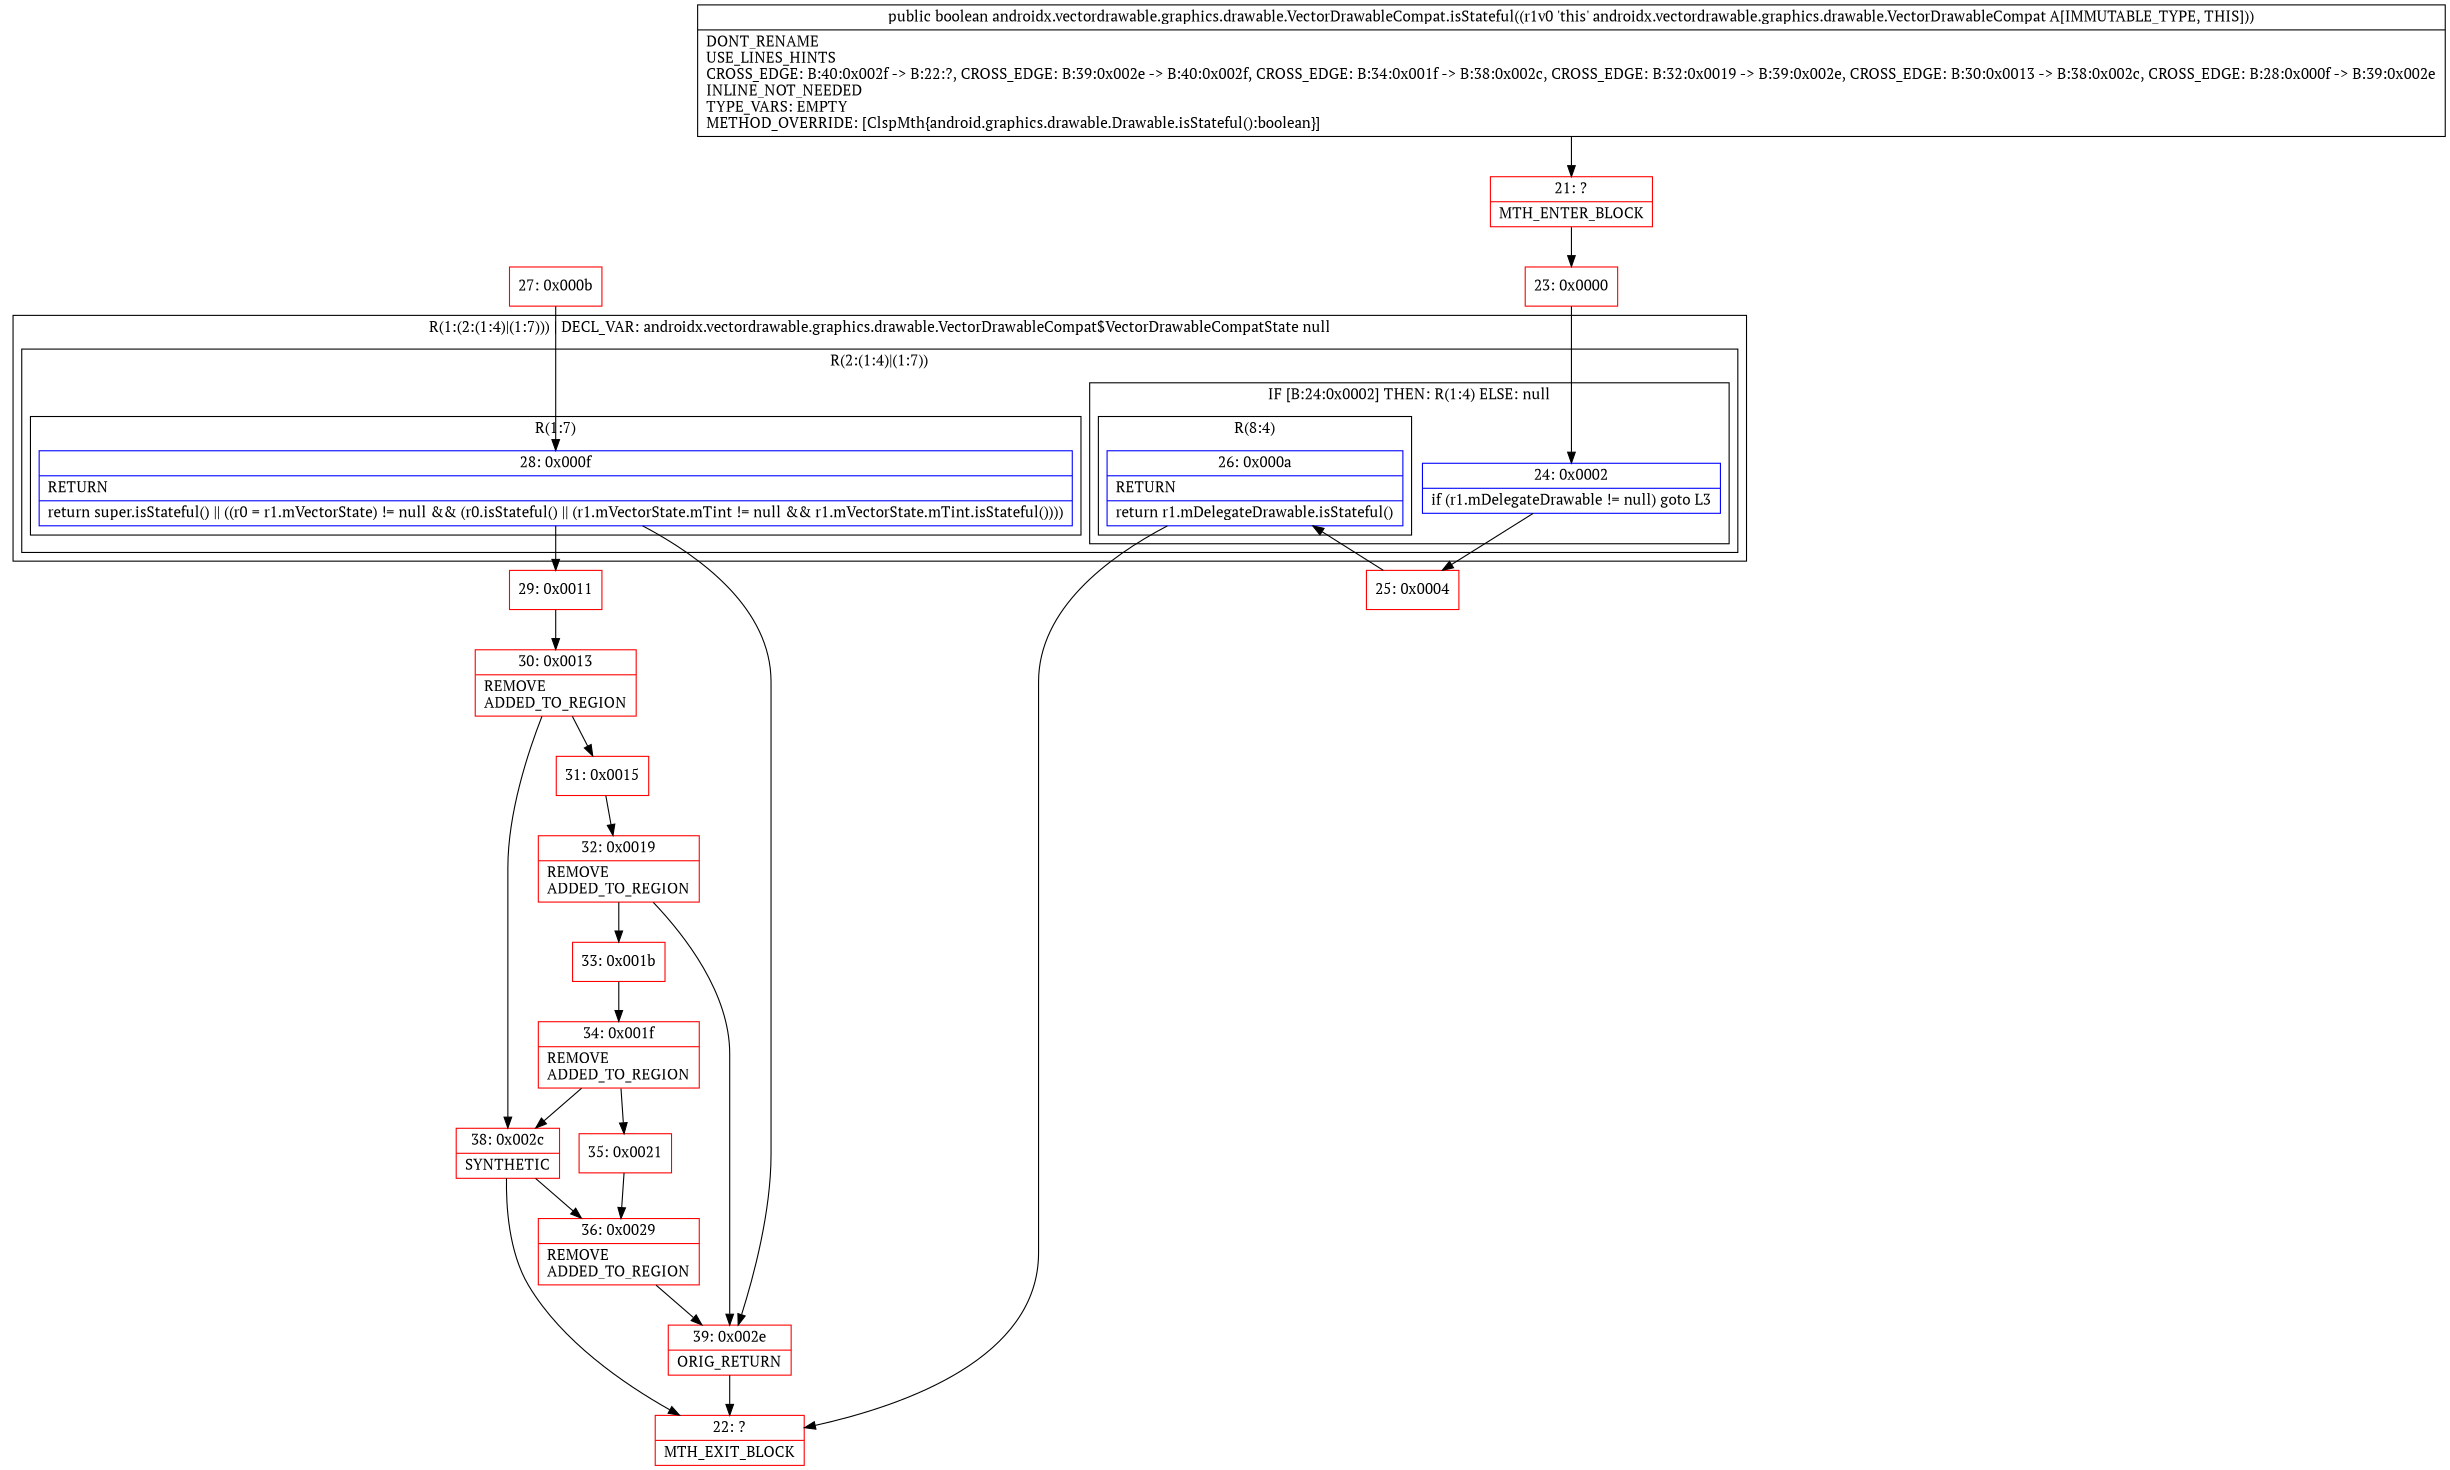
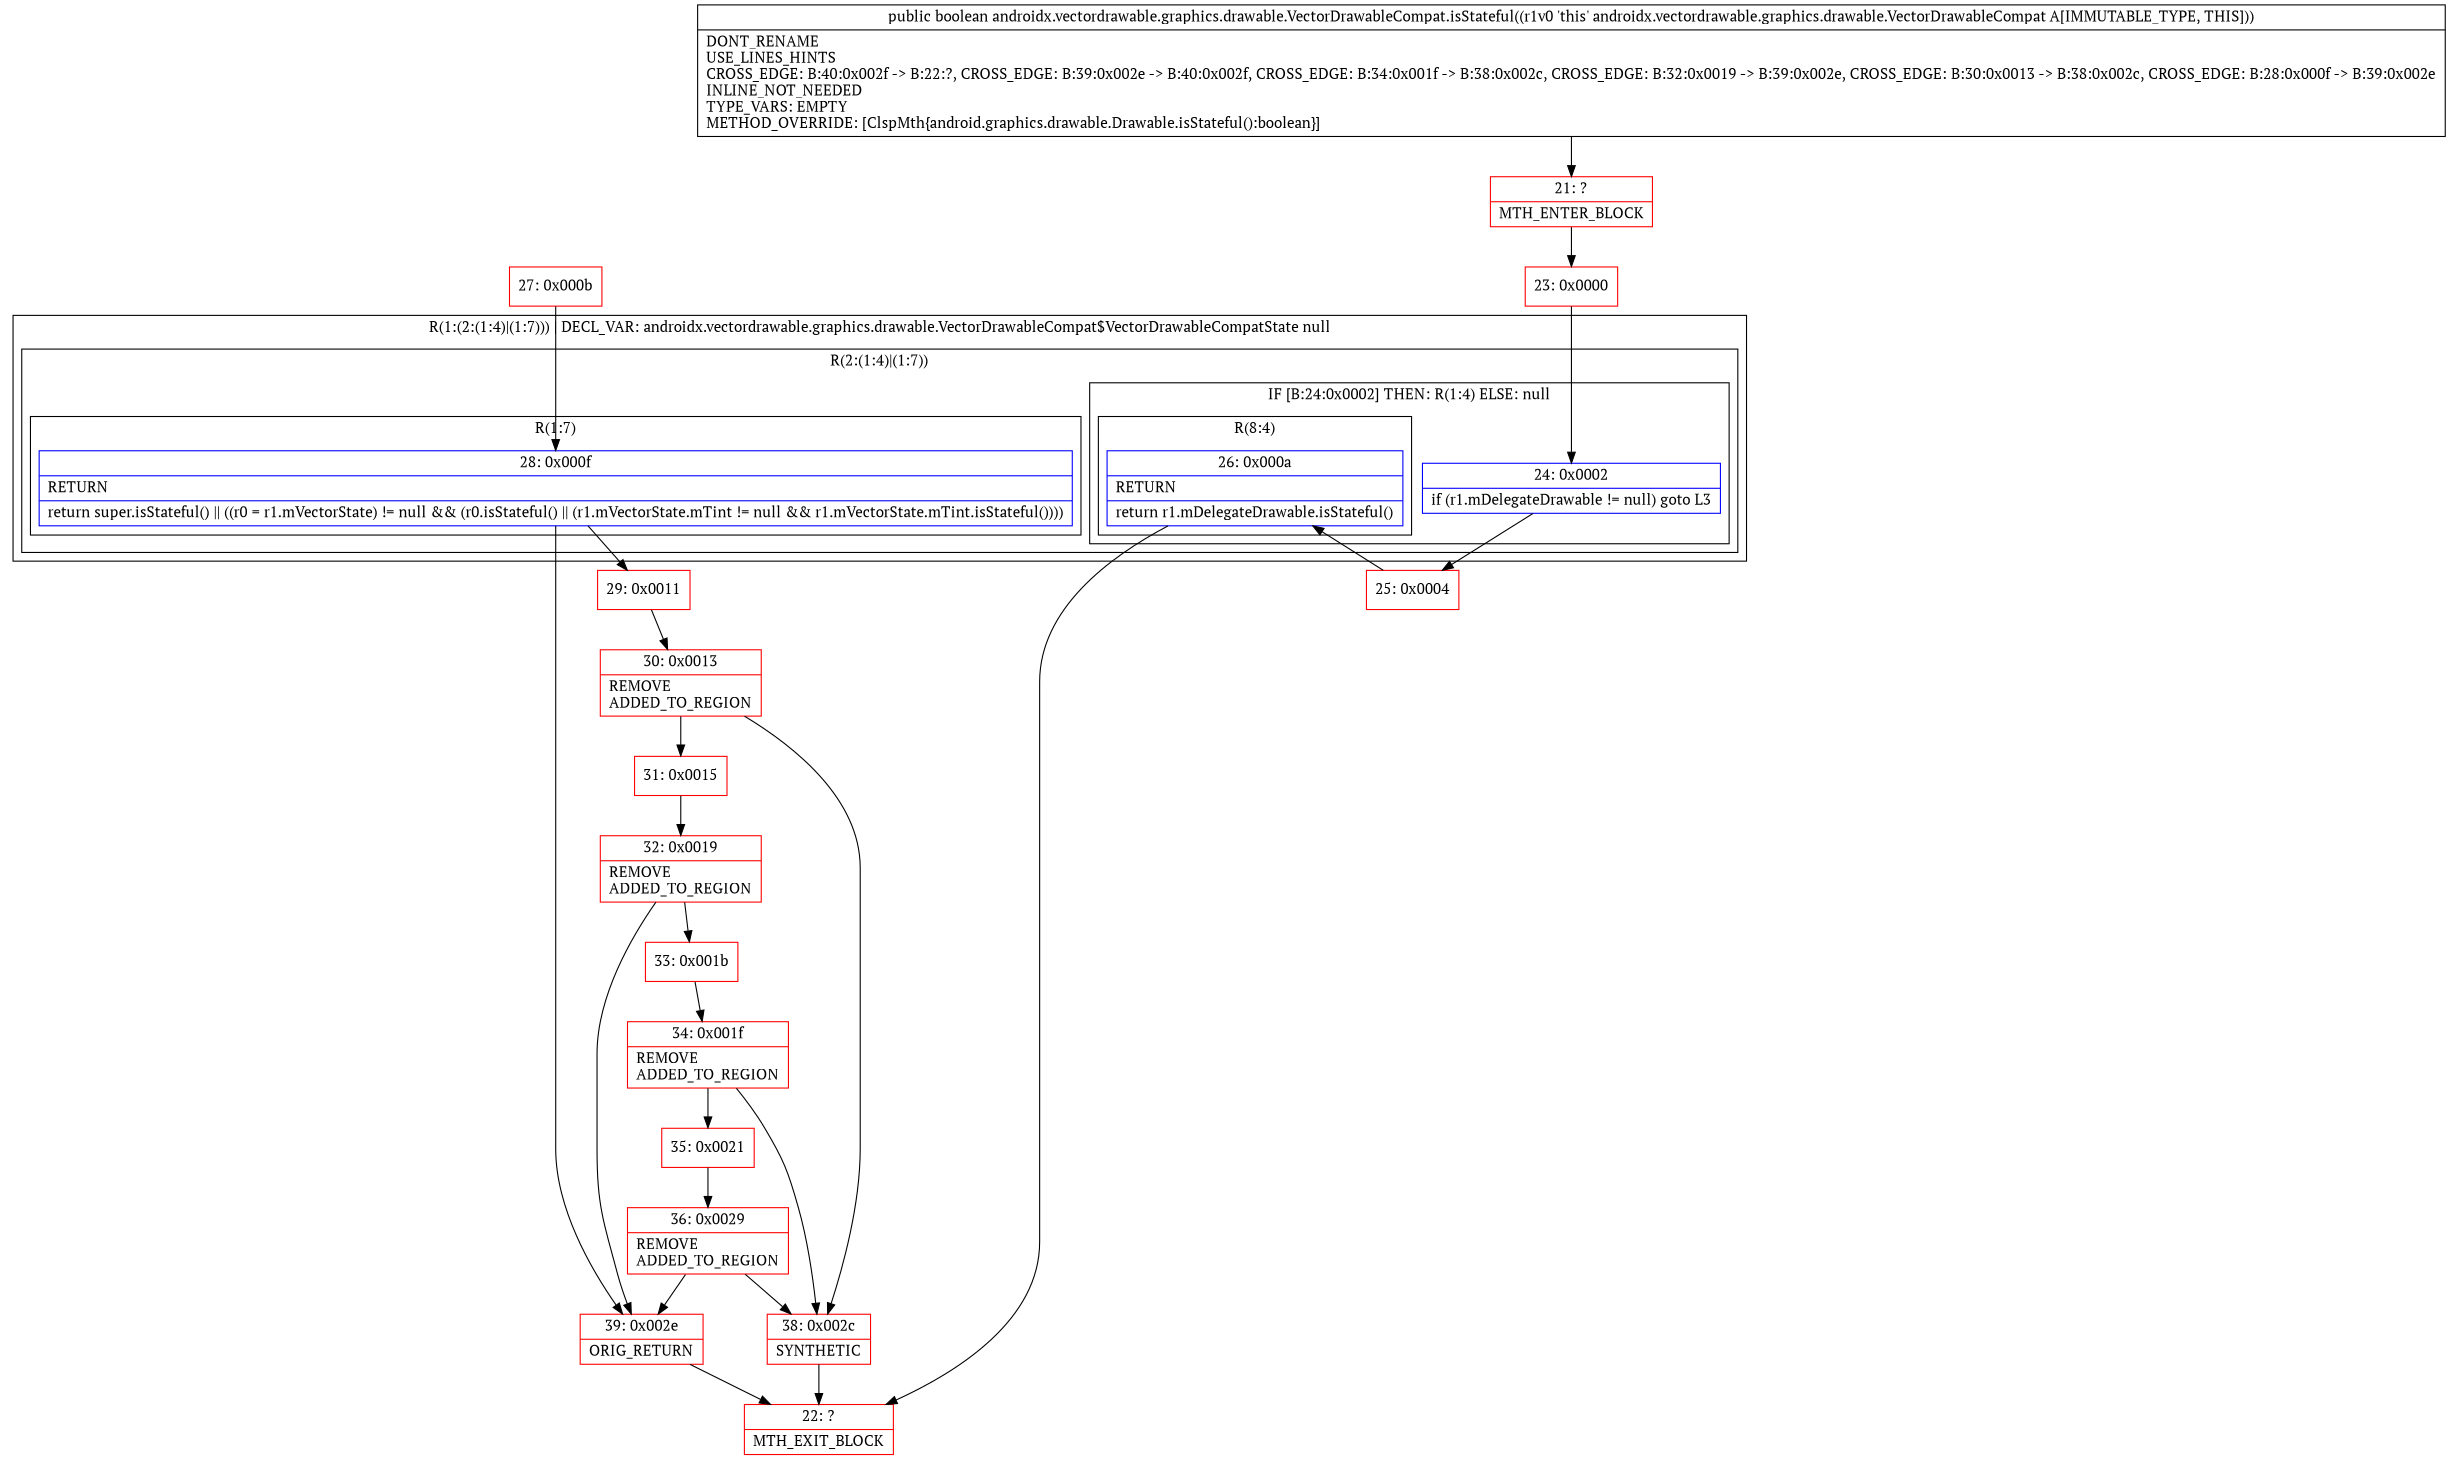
edge "38: 0x002c" -> "36: 0x0029": reversed
